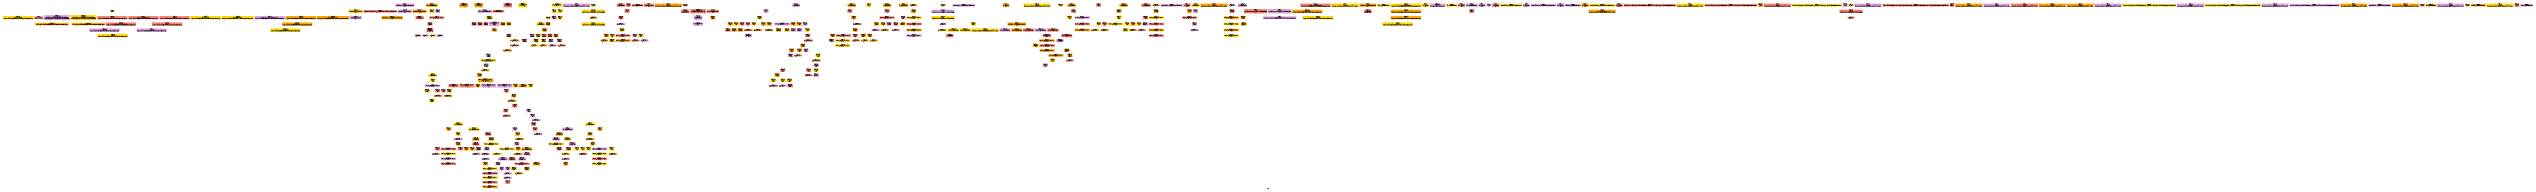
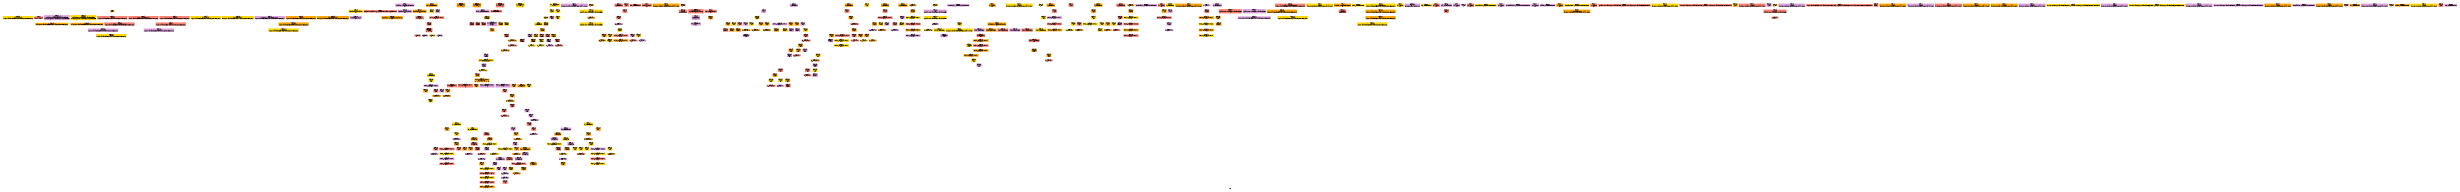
node "NodeID: 42": removed
node "NodeID: 151": removed
